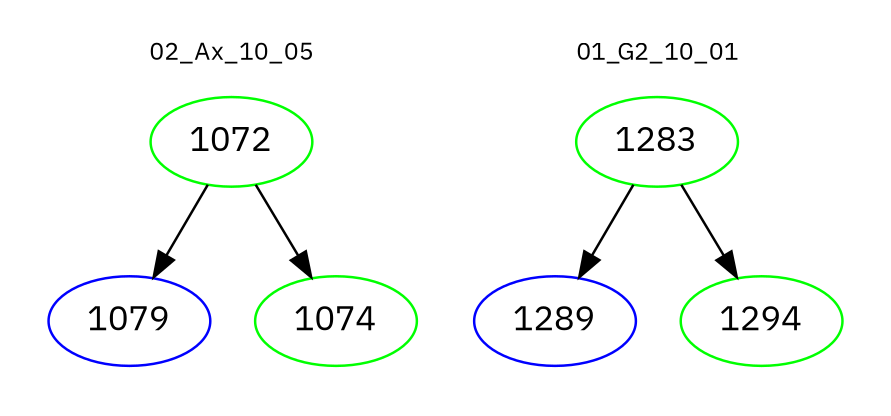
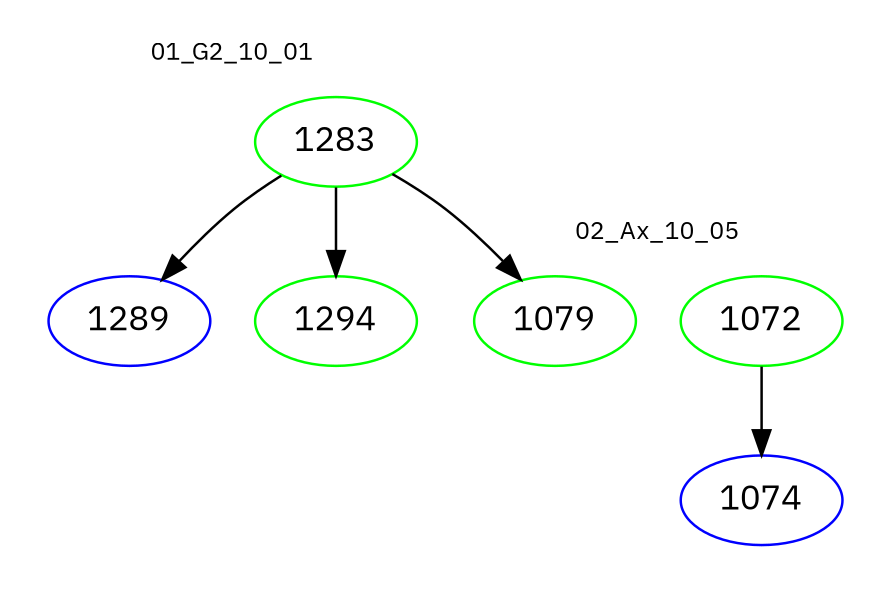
edge "1072" -> "1079": now "1283" -> "1079"
node "1079": color blue -> green
node "1074": color green -> blue
